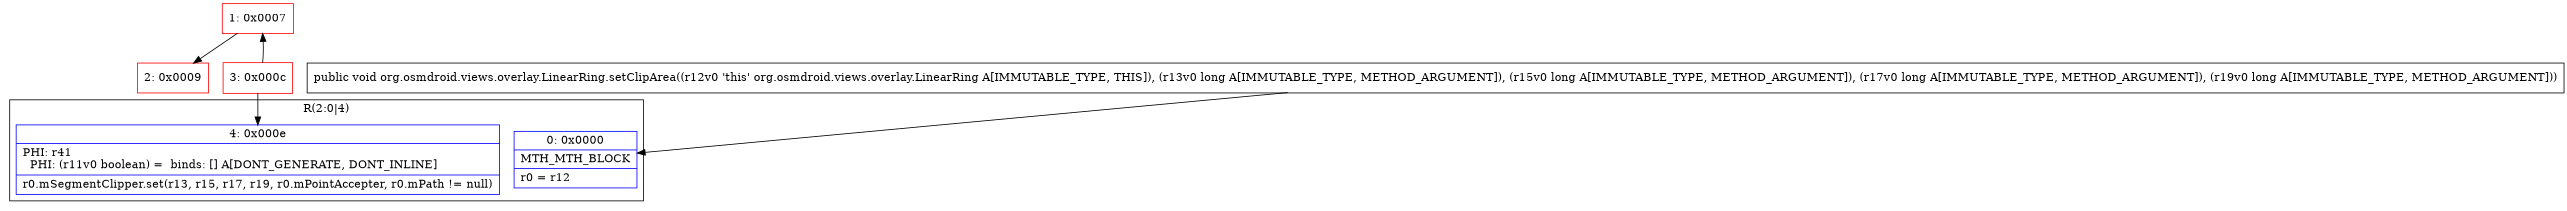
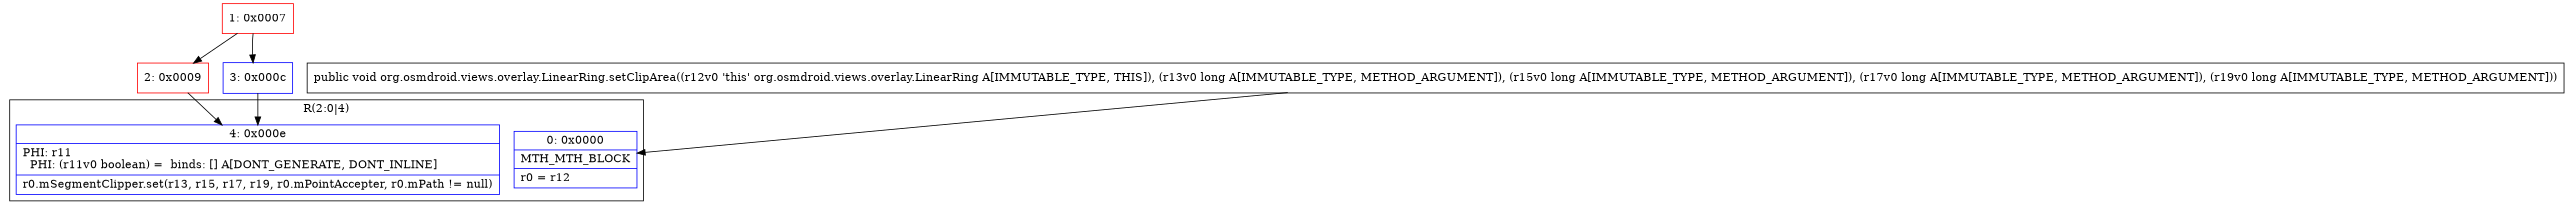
edge "3: 0x000c" -> "1: 0x0007": reversed
node "3: 0x000c": color red -> blue
edge "2: 0x0009" -> "4: 0x000e": added
node "4: 0x000e": text "PHI: r41" -> "PHI: r11"
